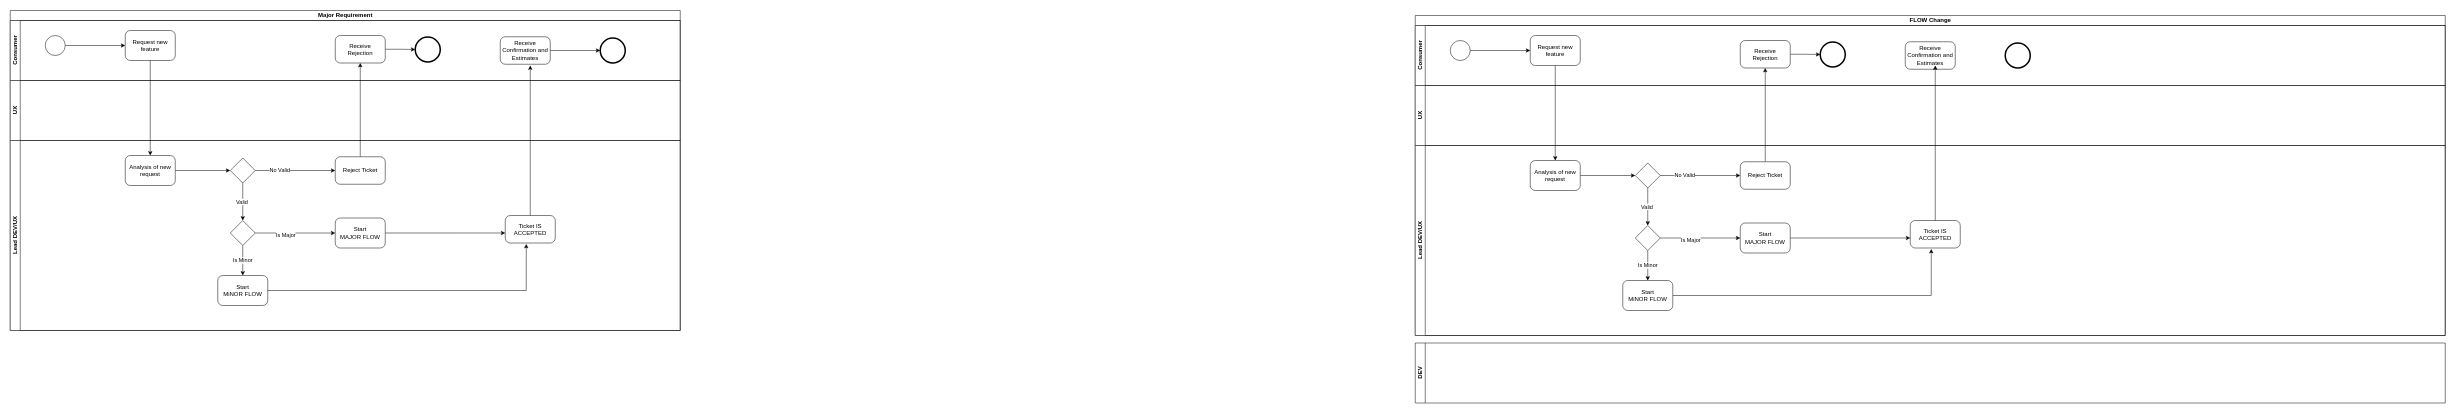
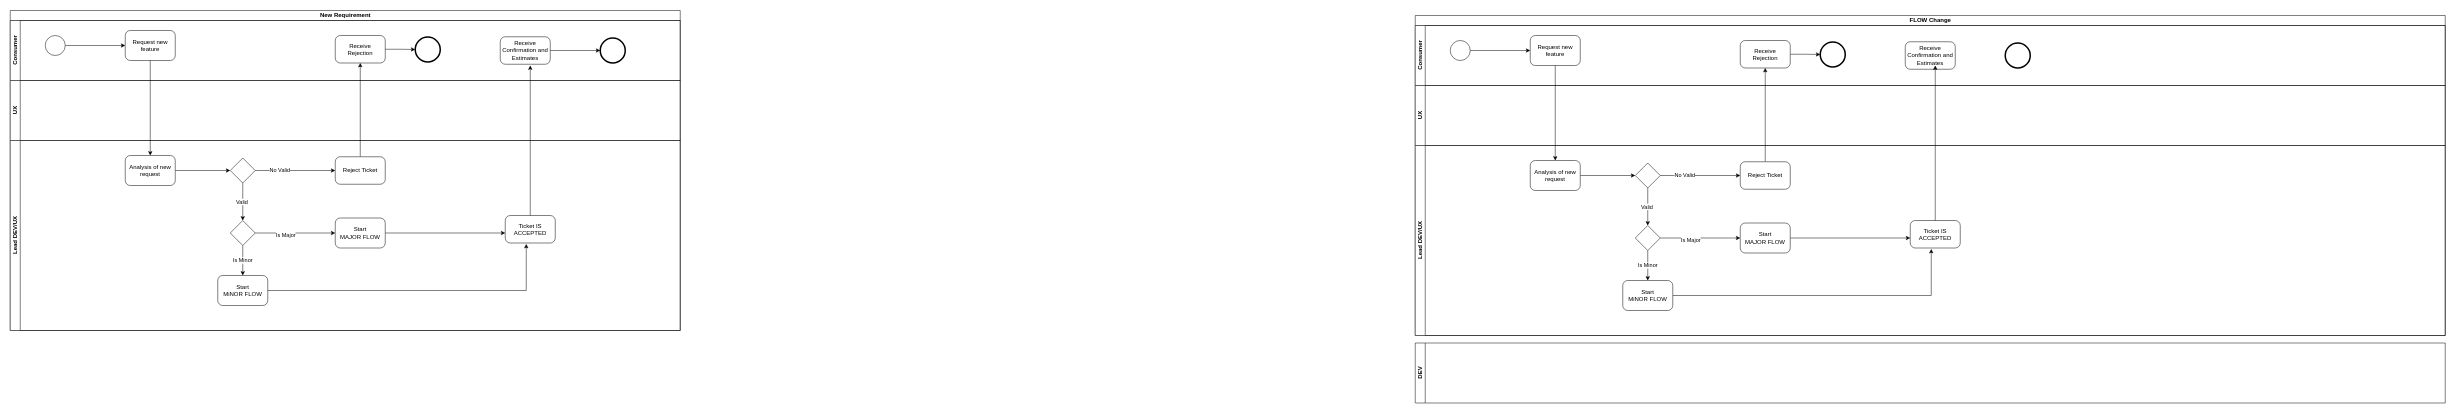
node "Major Requirement": label "Major Requirement" -> "New Requirement"
